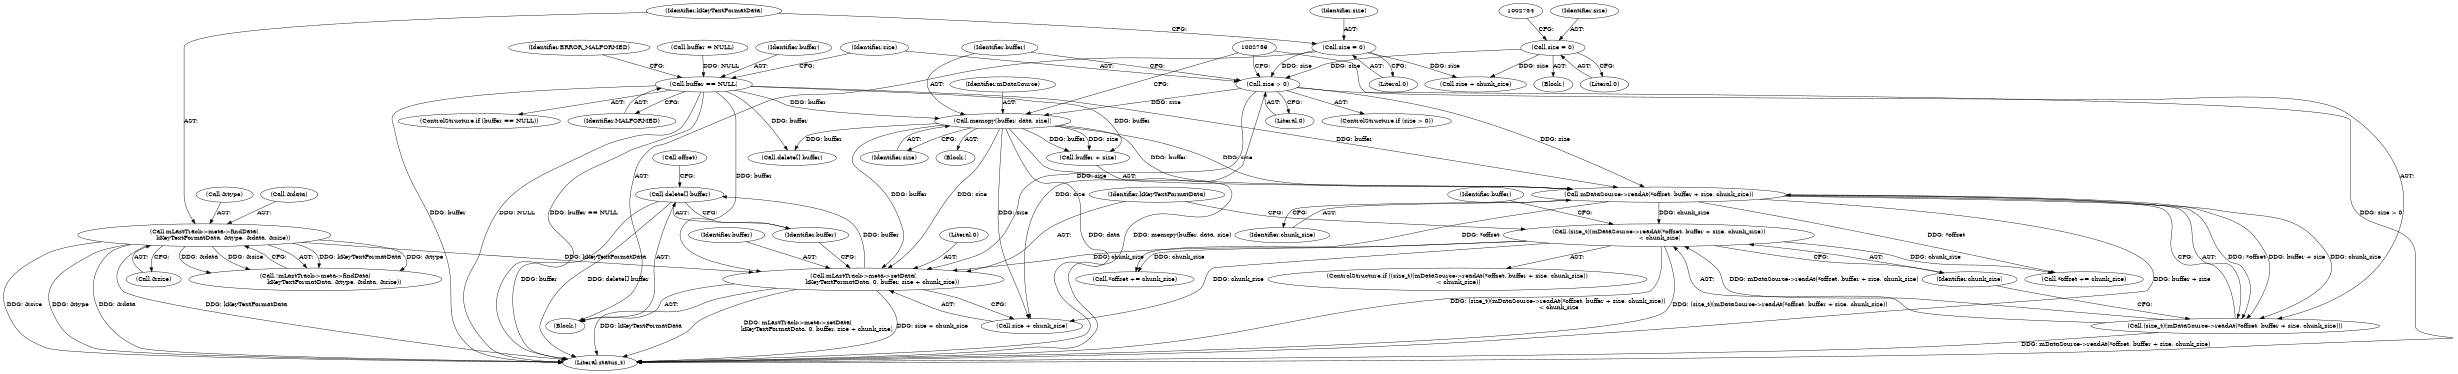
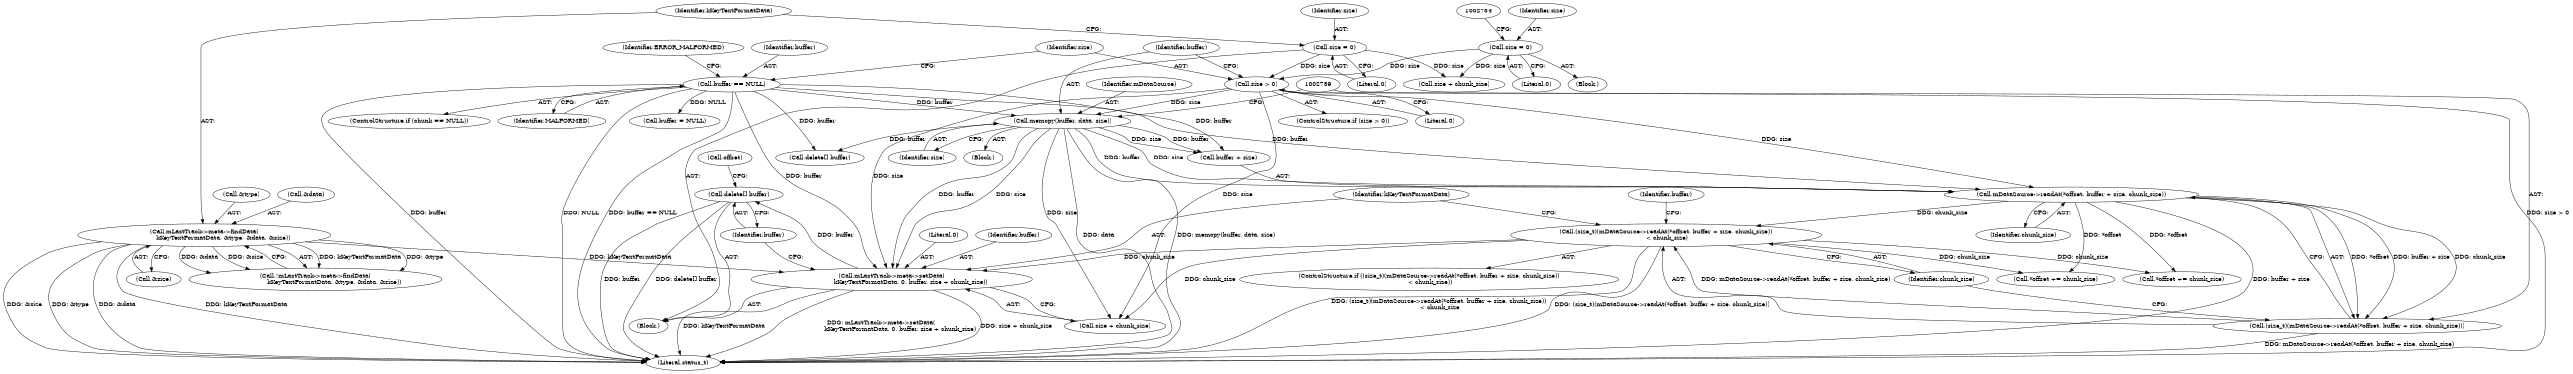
edge "(Call,buffer = NULL)" -> "(Call,buffer == NULL)": reversed
edge "1002759" -> "(Call,size > 0)": removed, label "CFG:"
node "(ControlStructure,if (buffer == NULL))": label "(ControlStructure,if (buffer == NULL))" -> "(ControlStructure,if (chunk == NULL))"
